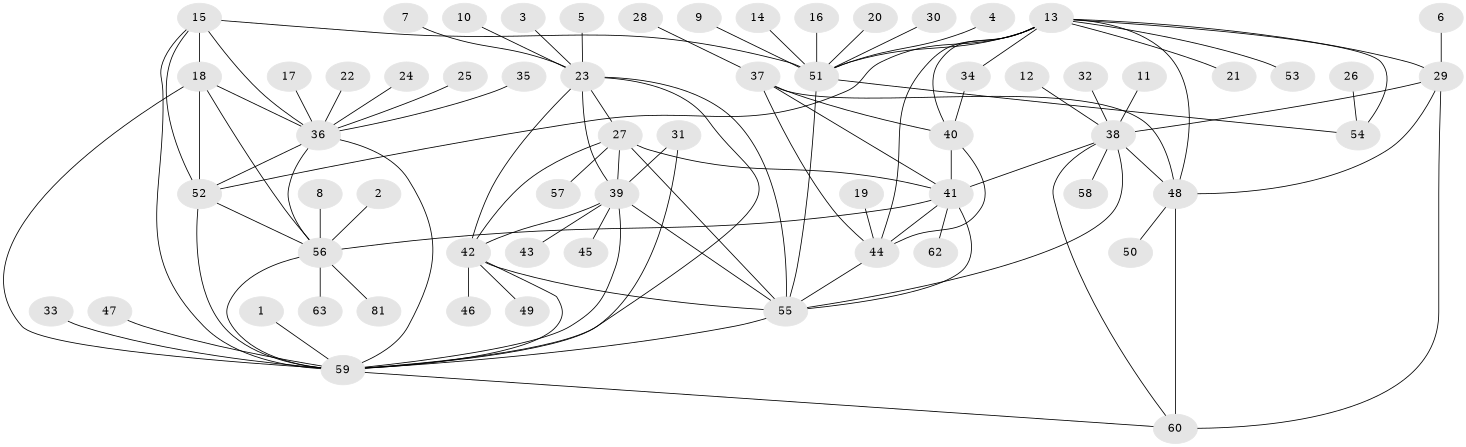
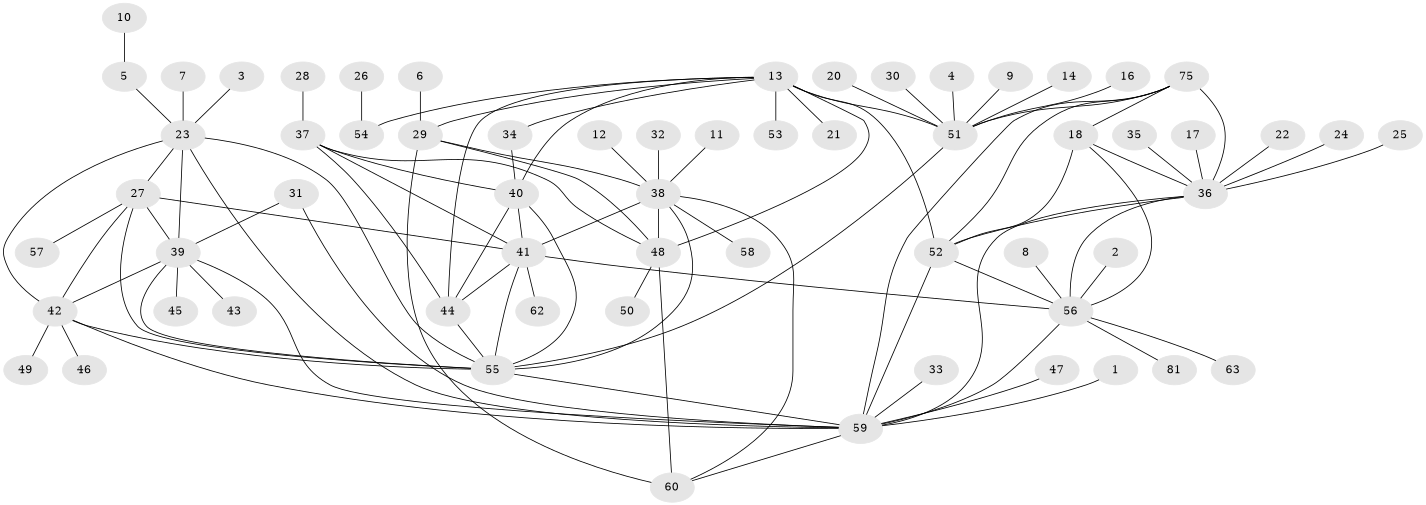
node "15": label "15" -> "75"
edge "10" -- "23": now "10" -- "5"
edge "51" -- "54": removed
node "19": removed
edge "40" -- "55": added
edge "18" -- "59": removed
